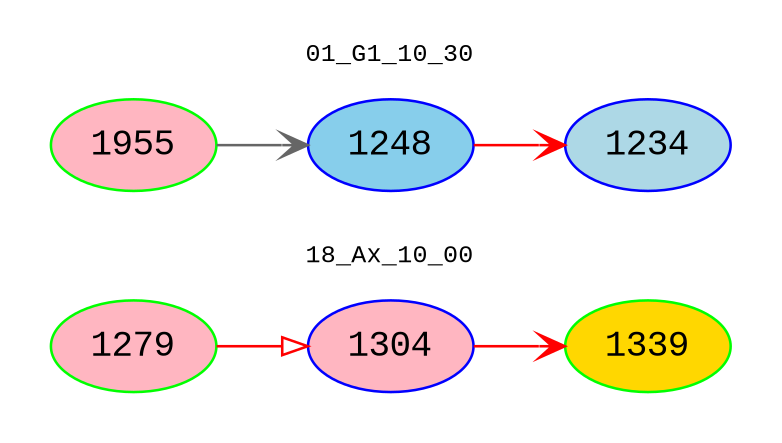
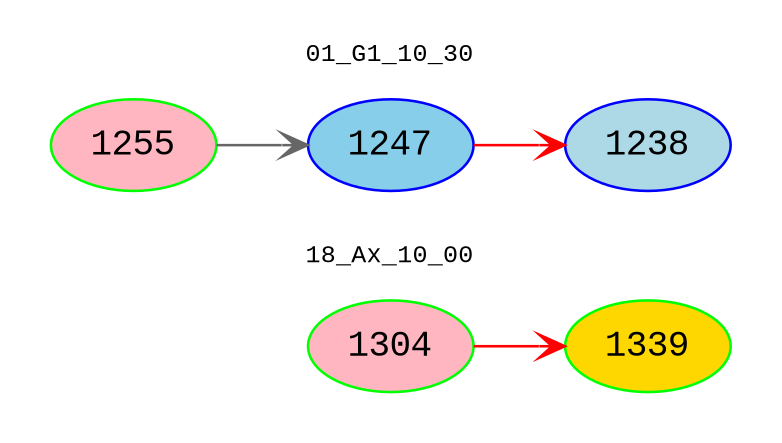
node "1955": label "1955" -> "1255"
node "1248": label "1248" -> "1247"
node "1234": label "1234" -> "1238"
node "1279": removed
node "1304": color blue -> green
